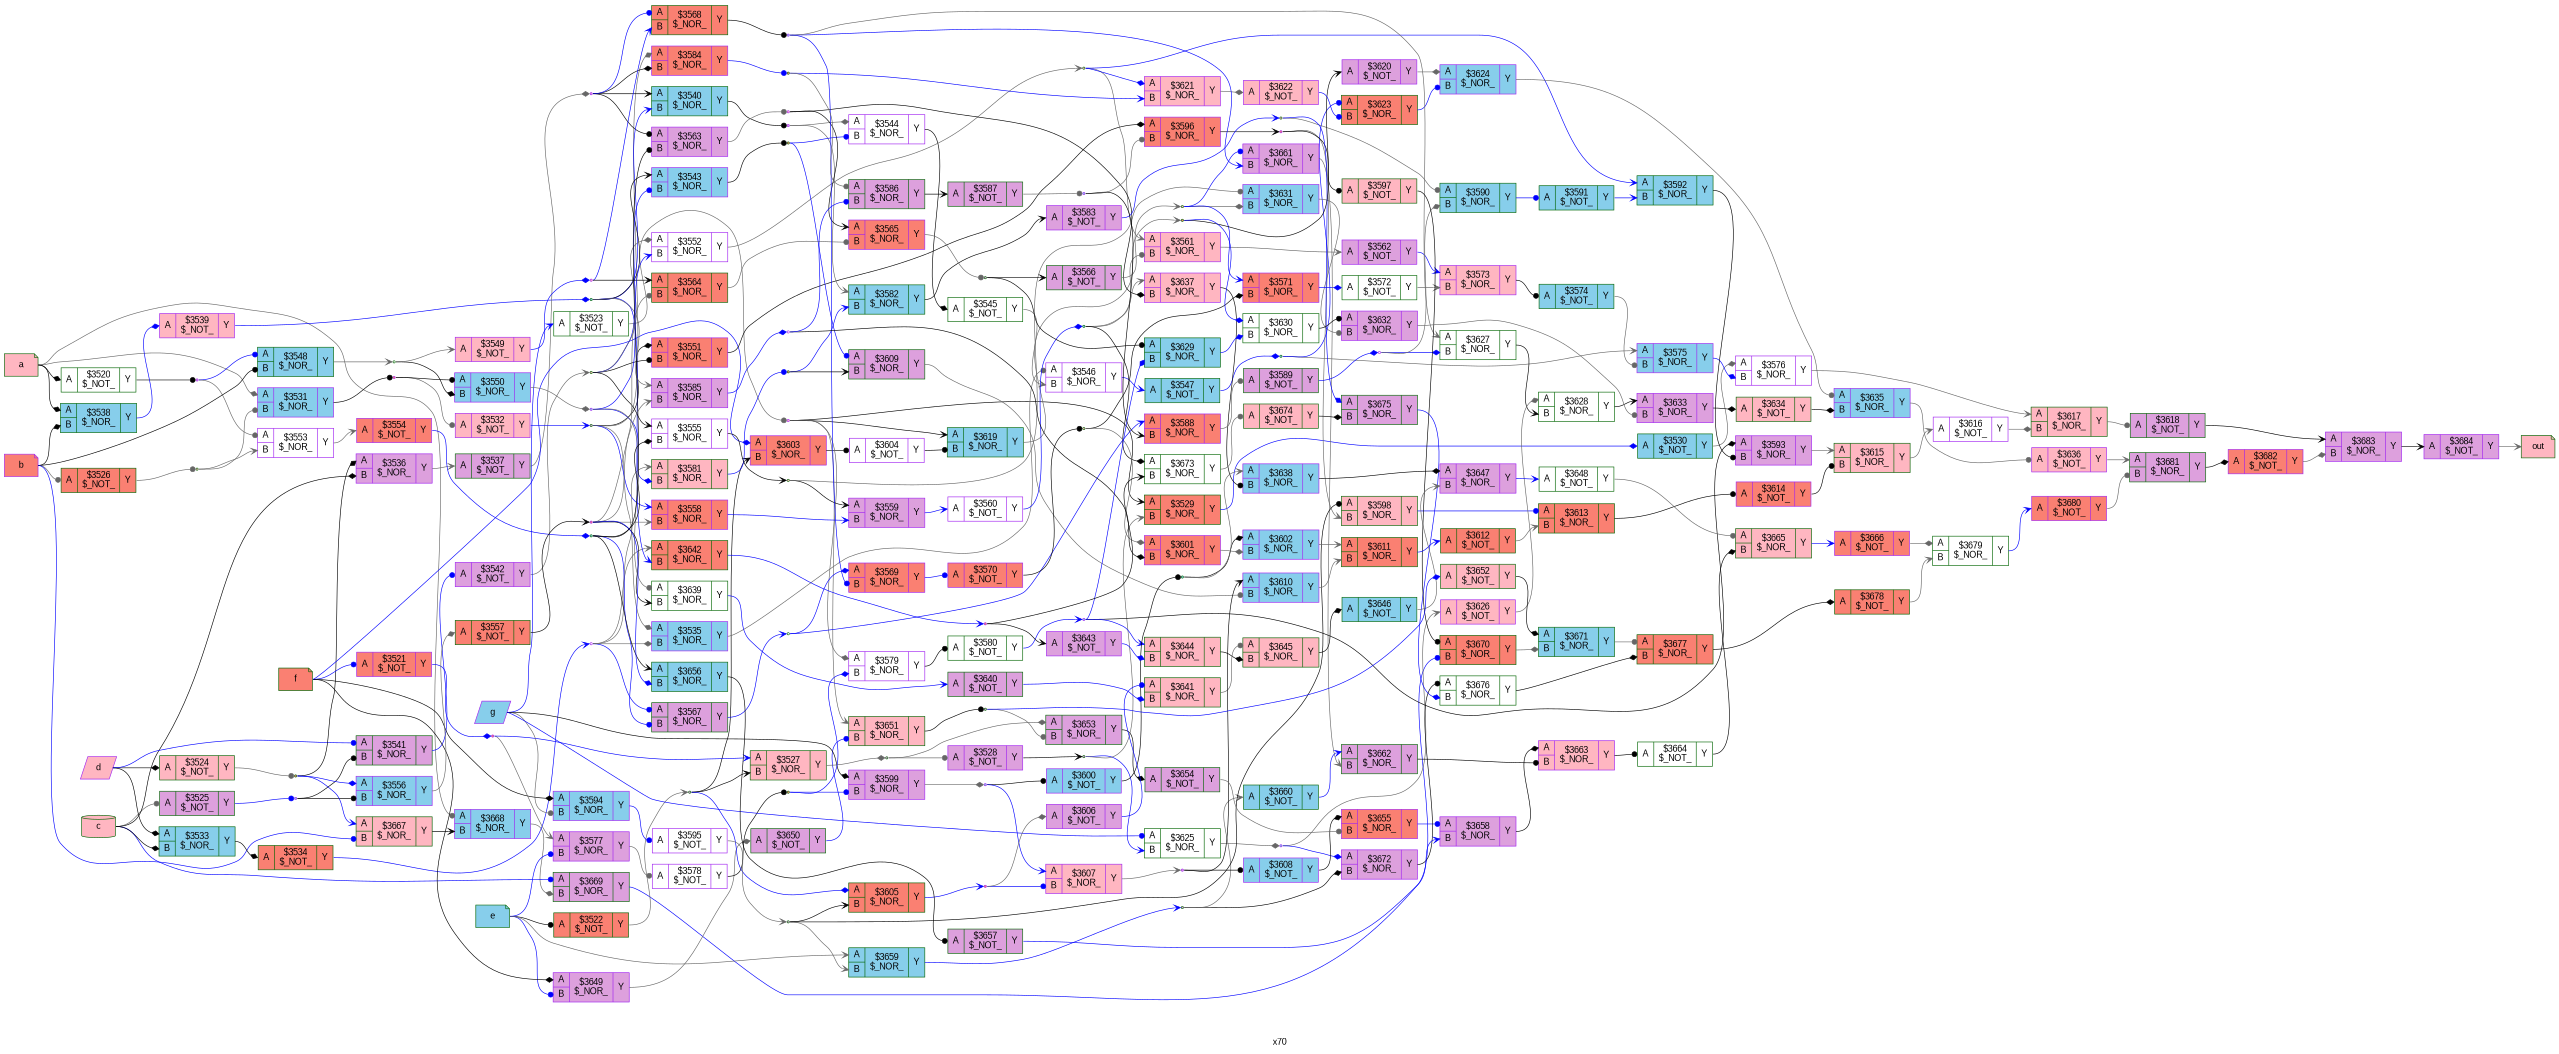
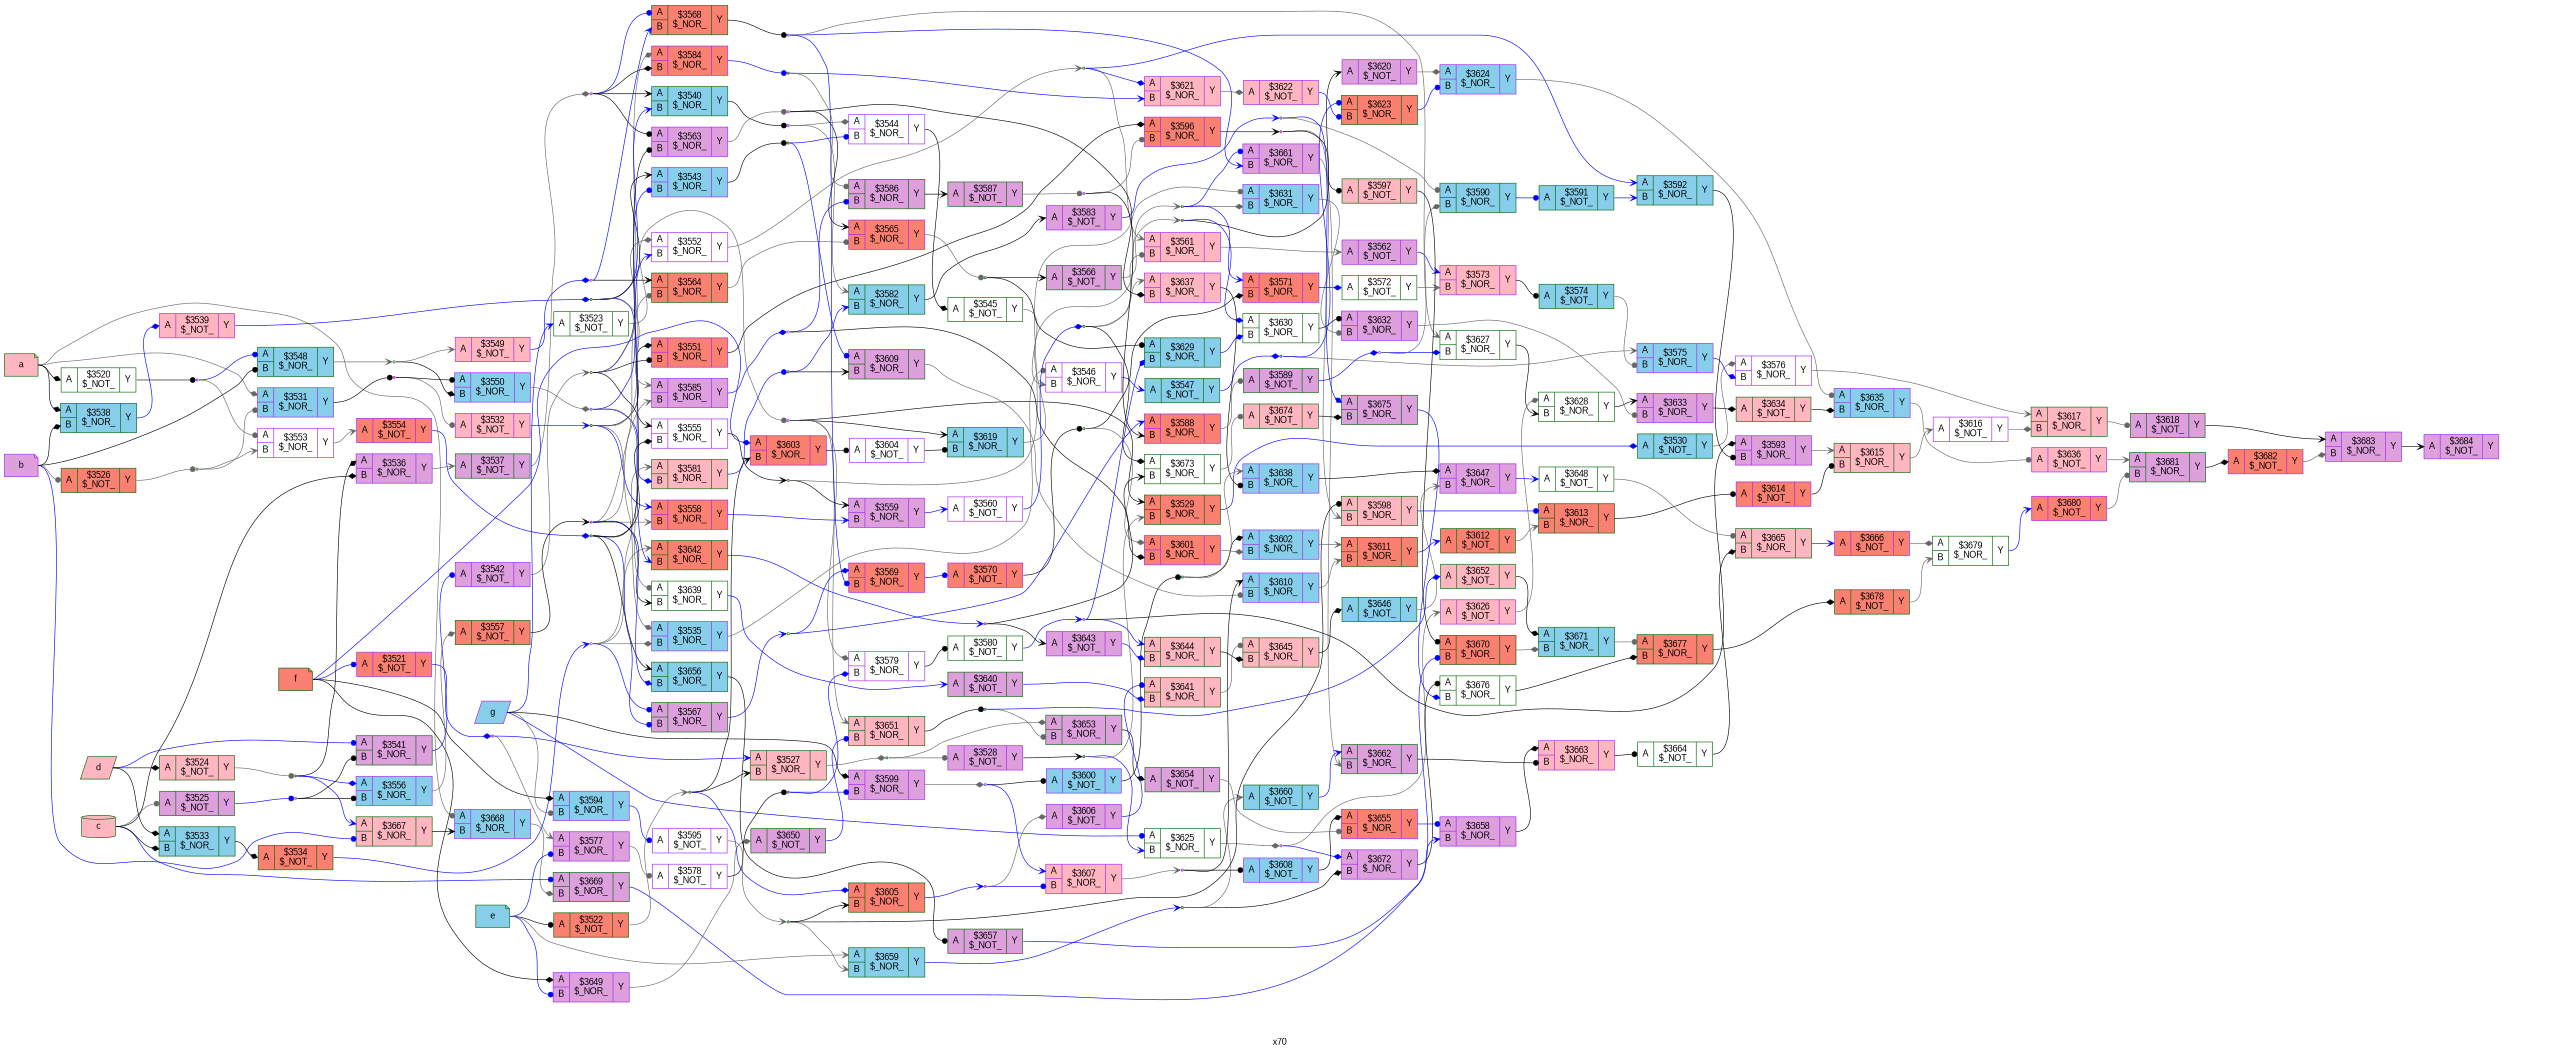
node "out": removed
node "b": fillcolor salmon -> plum
node "d": color purple -> darkgreen
